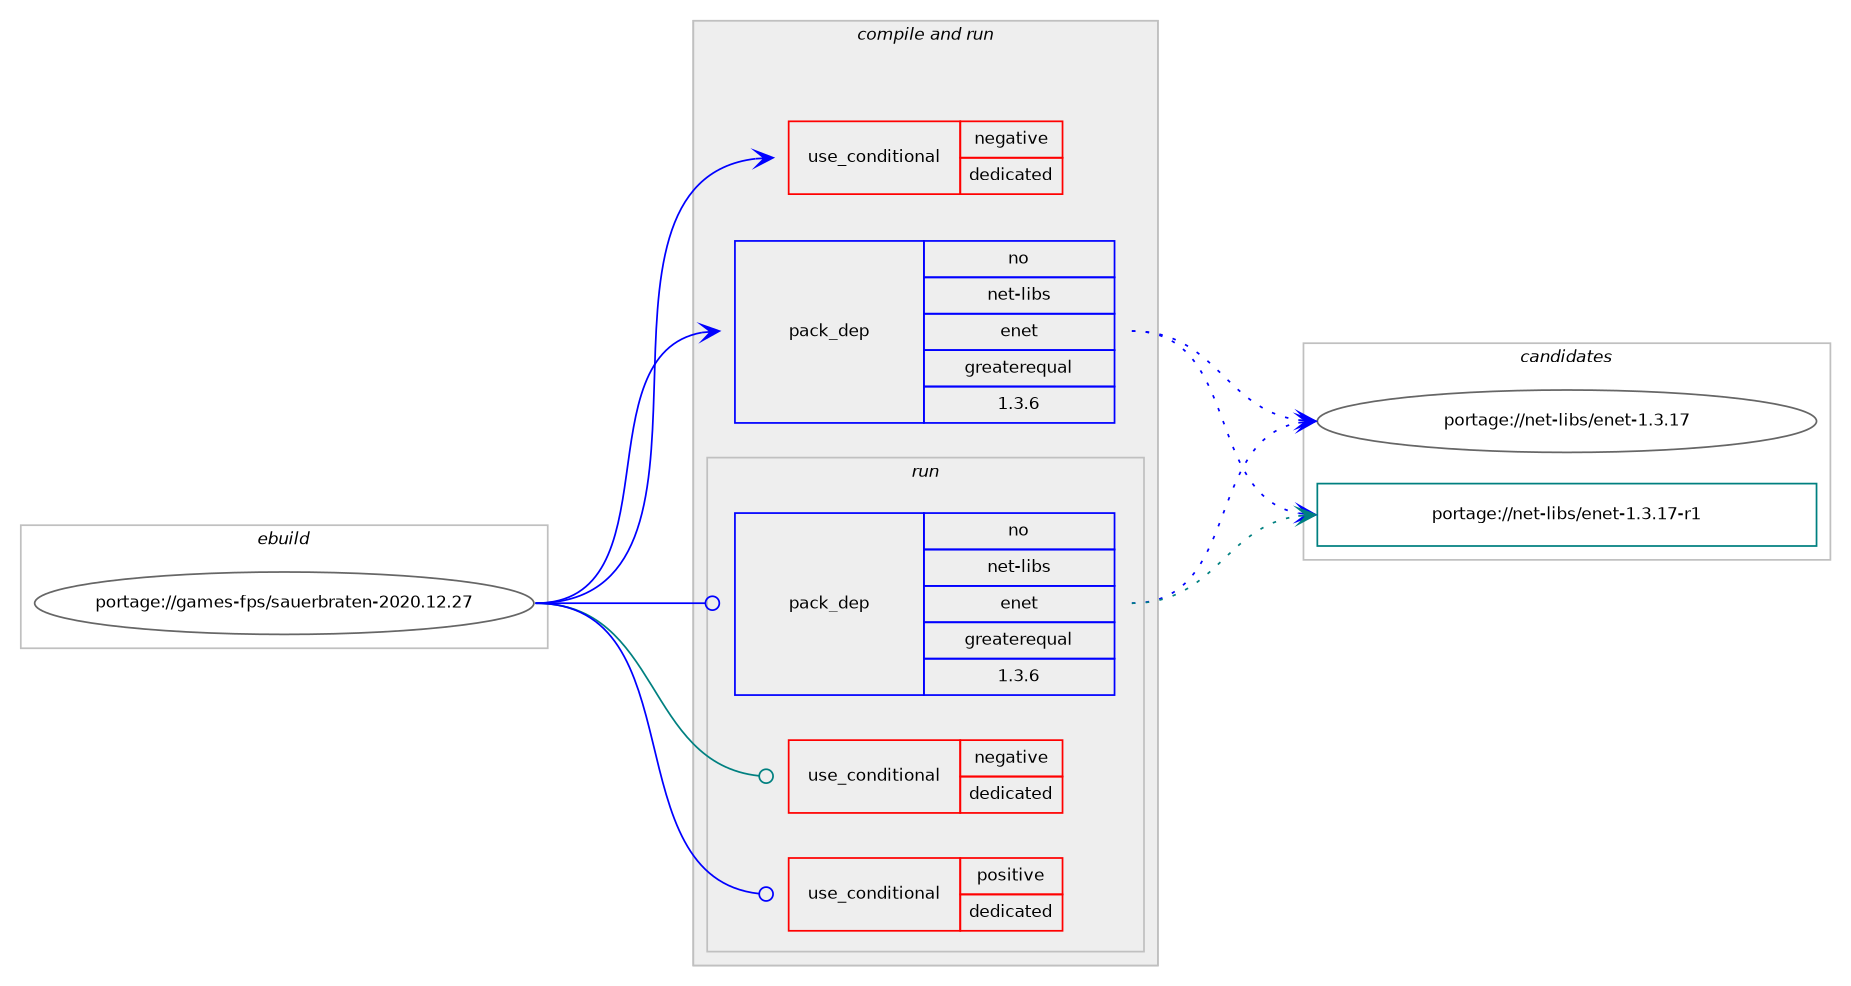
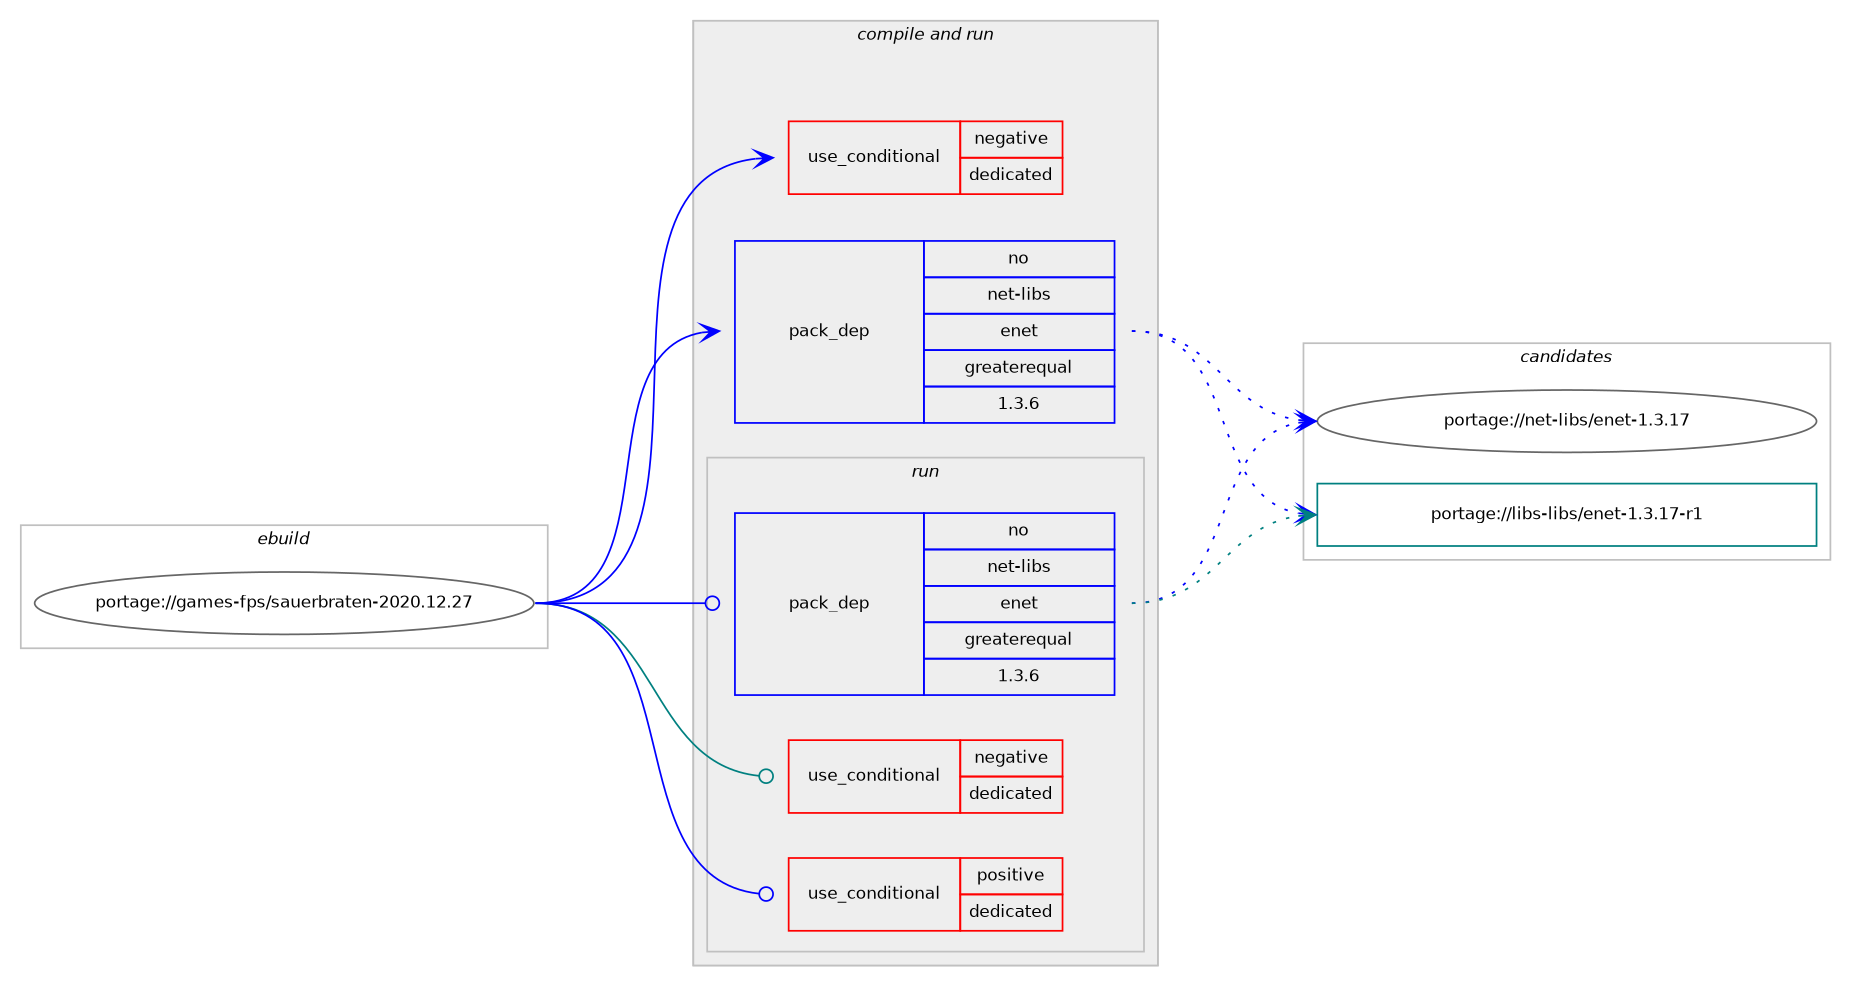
node "portage://net-libs/enet-1.3.17-r1": label "portage://net-libs/enet-1.3.17-r1" -> "portage://libs-libs/enet-1.3.17-r1"
